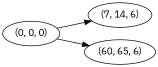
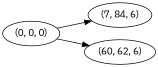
node "(7, 14, 6)": label "(7, 14, 6)" -> "(7, 84, 6)"
node "(60, 65, 6)": label "(60, 65, 6)" -> "(60, 62, 6)"
